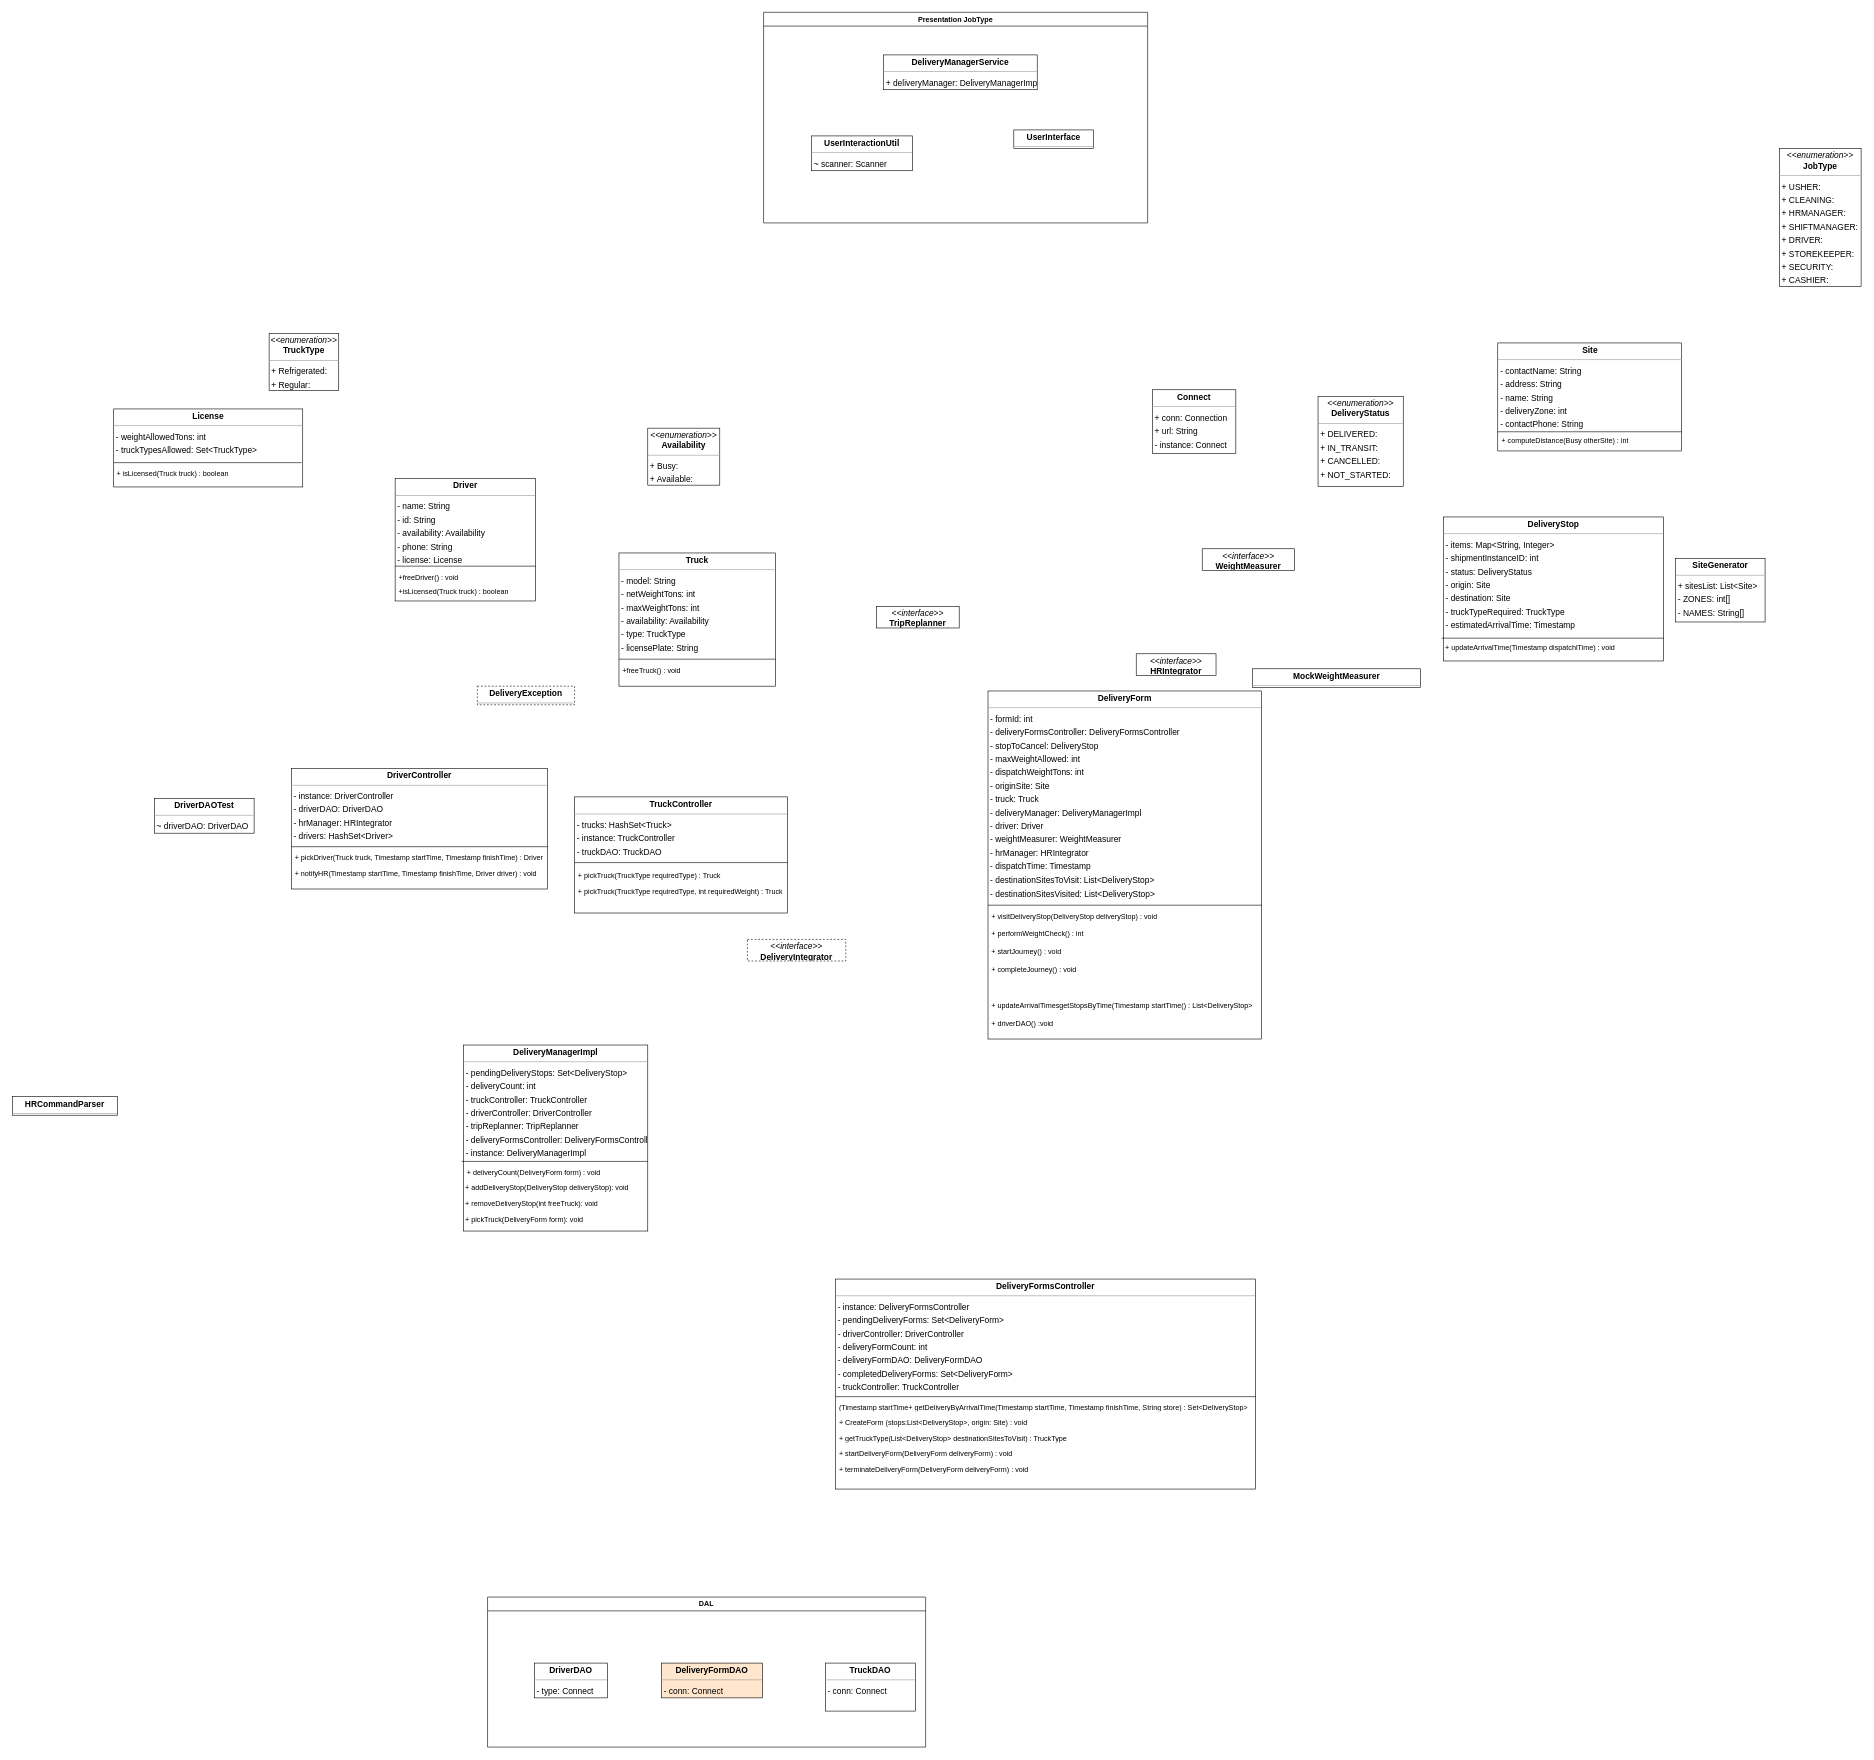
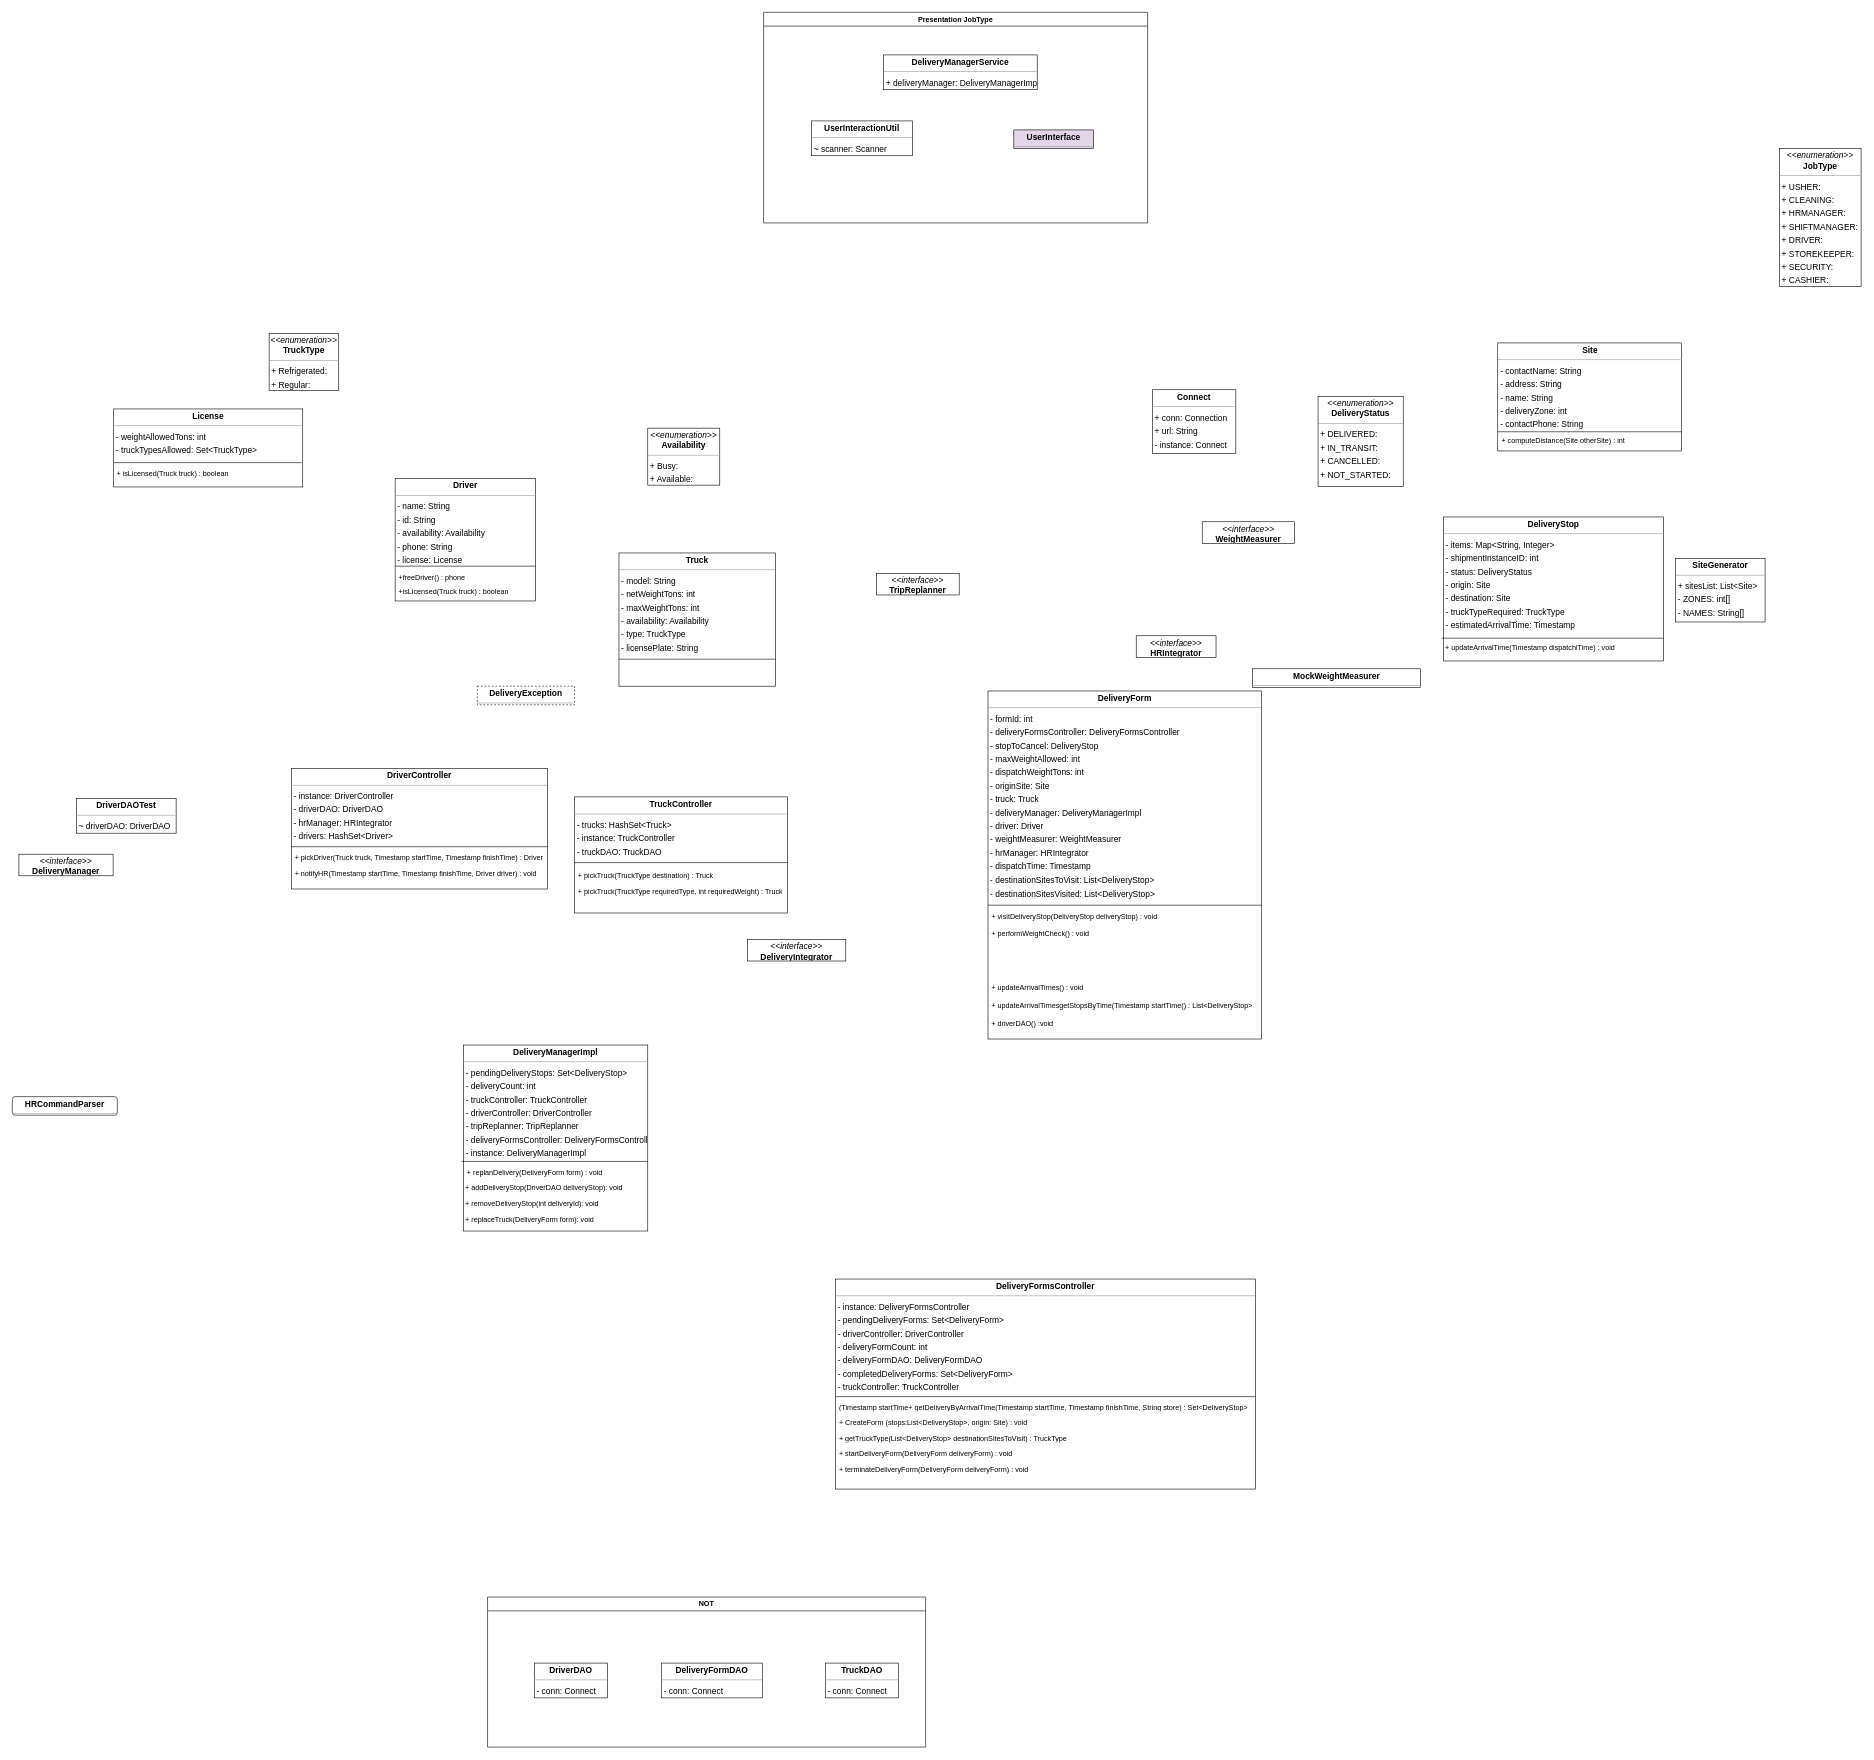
node "UserInterface": fillcolor #ffffff -> #e1d5e7
node "UserInteractionUtil ~ scanner: Scanner": moved (862, 153) -> (862, 138)
node "+ computeDistance(Busy otherSite) : int": label "+ computeDistance(Busy otherSite) : int" -> "+ computeDistance(Site otherSite) : int"
node "<<interface>> WeightMeasurer": moved (1248, 560) -> (1248, 533)
node "+freeDriver() : void": label "+freeDriver() : void" -> "+freeDriver() : phone"
node "<<interface>> TripReplanner": moved (918, 617) -> (918, 584)
node "<<interface>> HRIntegrator": moved (1176, 665) -> (1176, 647)
node "+freeTruck() : void": removed
node "DriverDAOTest ~ driverDAO: DriverDAO": moved (204, 816) -> (126, 816)
node "<<interface>> DeliveryManager": added
node "+ pickTruck(TruckType requiredType) : Truck": label "+ pickTruck(TruckType requiredType) : Truck" -> "+ pickTruck(TruckType destination) : Truck"
node "+ performWeightCheck() : int": label "+ performWeightCheck() : int" -> "+ performWeightCheck() : void"
node "<<interface>> DeliveryIntegrator": style dashed -> solid
node "+ startJourney() : void": removed
node "+ completeJourney() : void": removed
node "+ updateArrivalTimes() : void": added
node "HRCommandParser": shape rectangle -> rounded rectangle
node "+ deliveryCount(DeliveryForm form) : void": label "+ deliveryCount(DeliveryForm form) : void" -> "+ replanDelivery(DeliveryForm form) : void"
node "+ addDeliveryStop(DeliveryStop deliveryStop): void": label "+ addDeliveryStop(DeliveryStop deliveryStop): void" -> "+ addDeliveryStop(DriverDAO deliveryStop): void"
node "+ removeDeliveryStop(int freeTruck): void": label "+ removeDeliveryStop(int freeTruck): void" -> "+ removeDeliveryStop(int deliveryId): void"
node "+ pickTruck(DeliveryForm form): void": label "+ pickTruck(DeliveryForm form): void" -> "+ replaceTruck(DeliveryForm form): void"
node "DAL": label "DAL" -> "NOT"
node "DriverDAO - type: Connect": label "DriverDAO - type: Connect" -> "DriverDAO - conn: Connect"
node "DeliveryFormDAO - conn: Connect": fillcolor #ffe6cc -> #ffffff
node "TruckDAO - conn: Connect": size 90x48 -> 73x35
